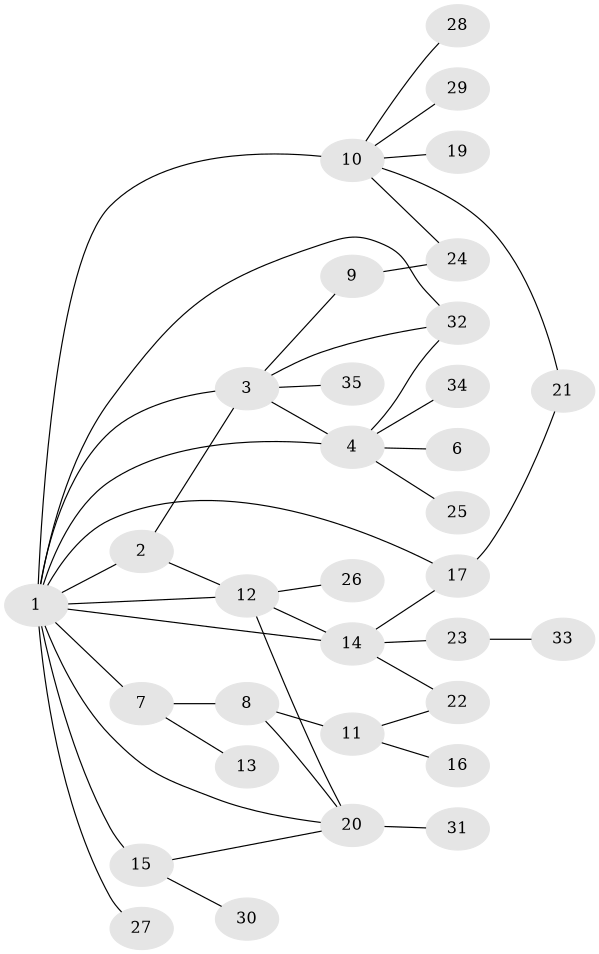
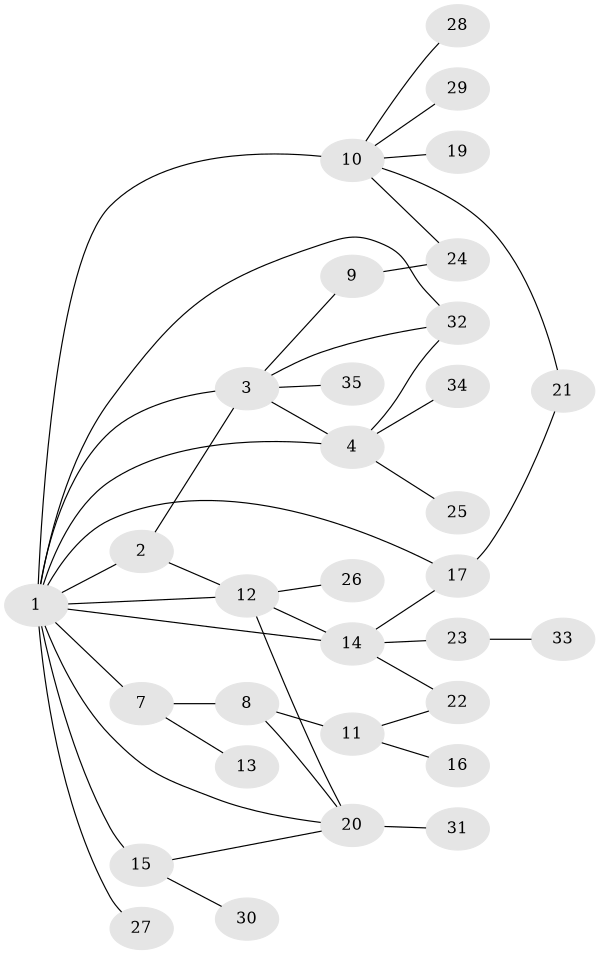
node "6": removed
